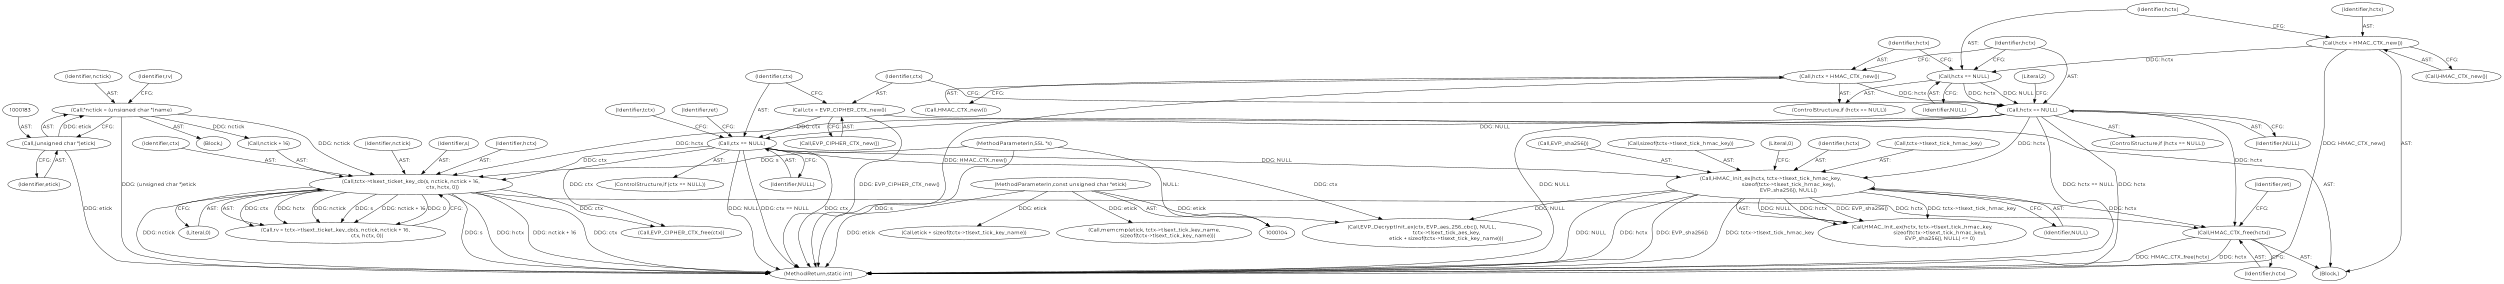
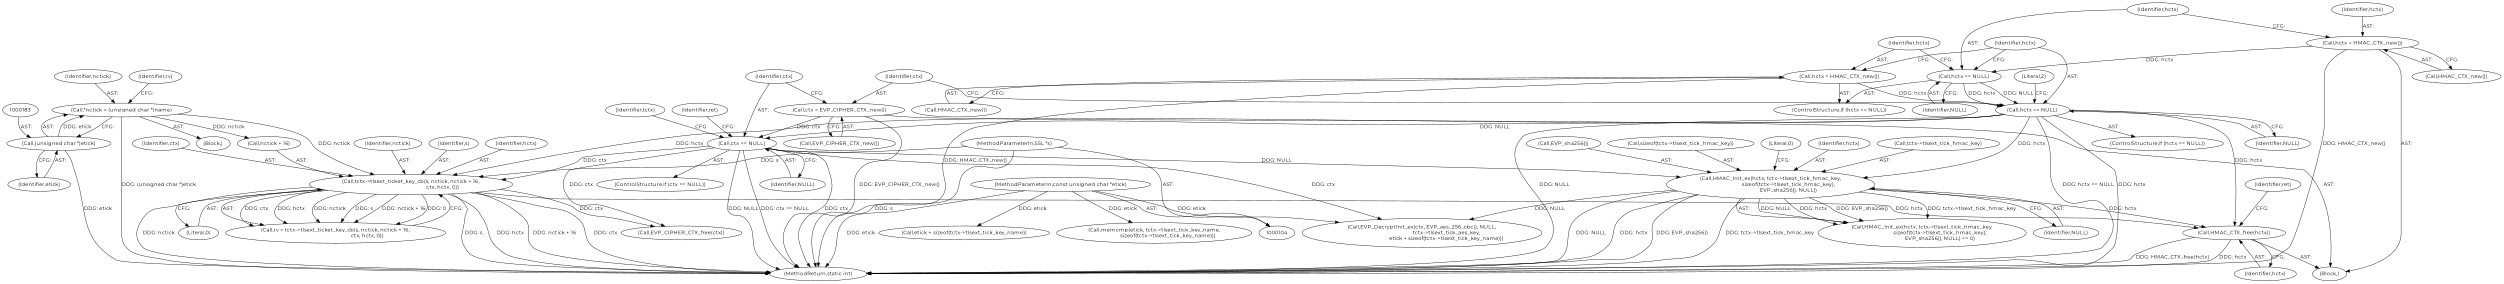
edge "(MethodParameterIn,SSL *s)" -> "1000104": label "NULL: " -> "AST: "
